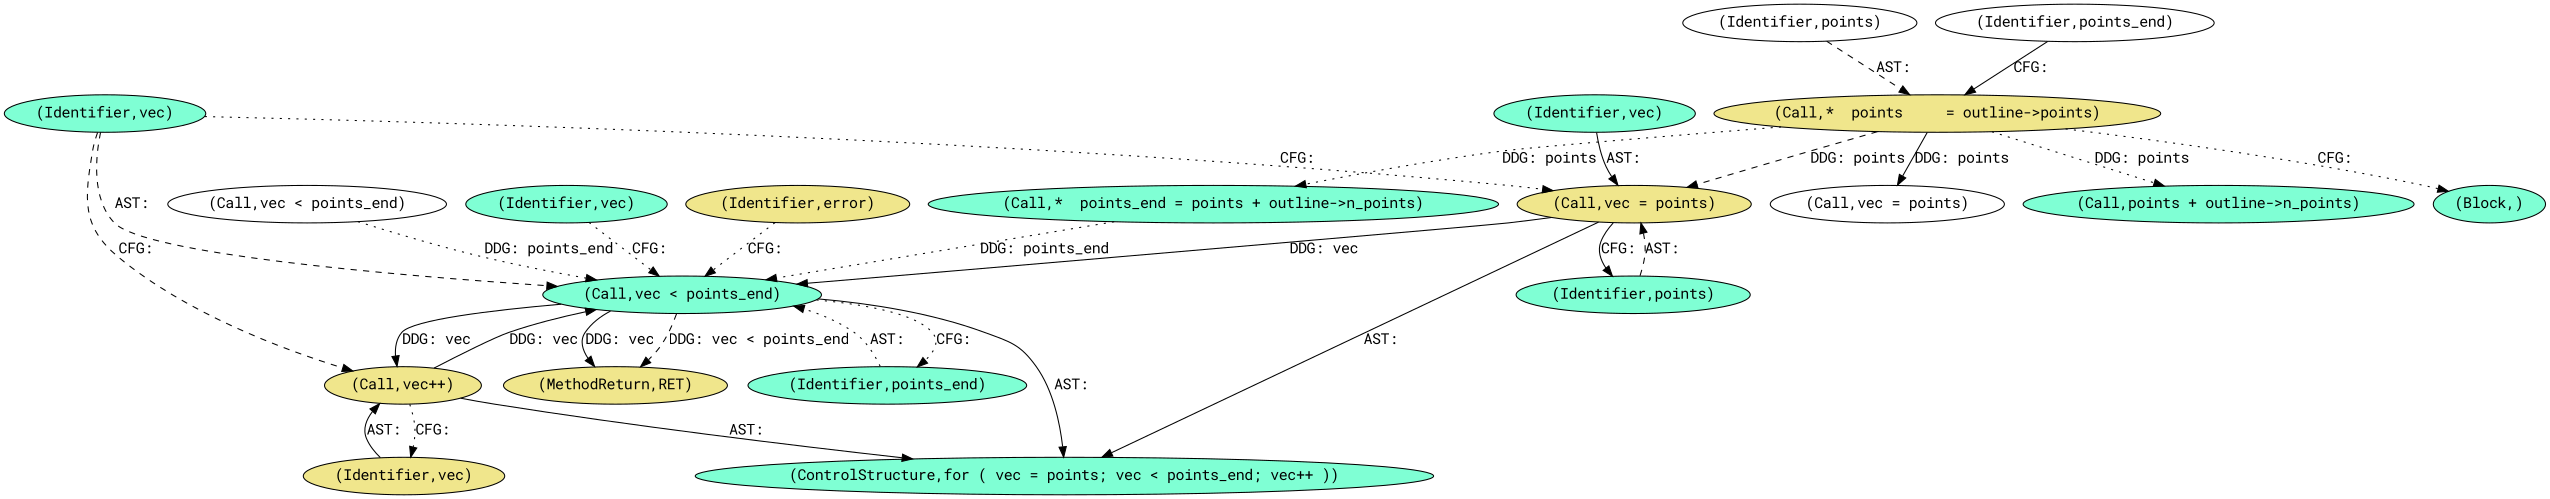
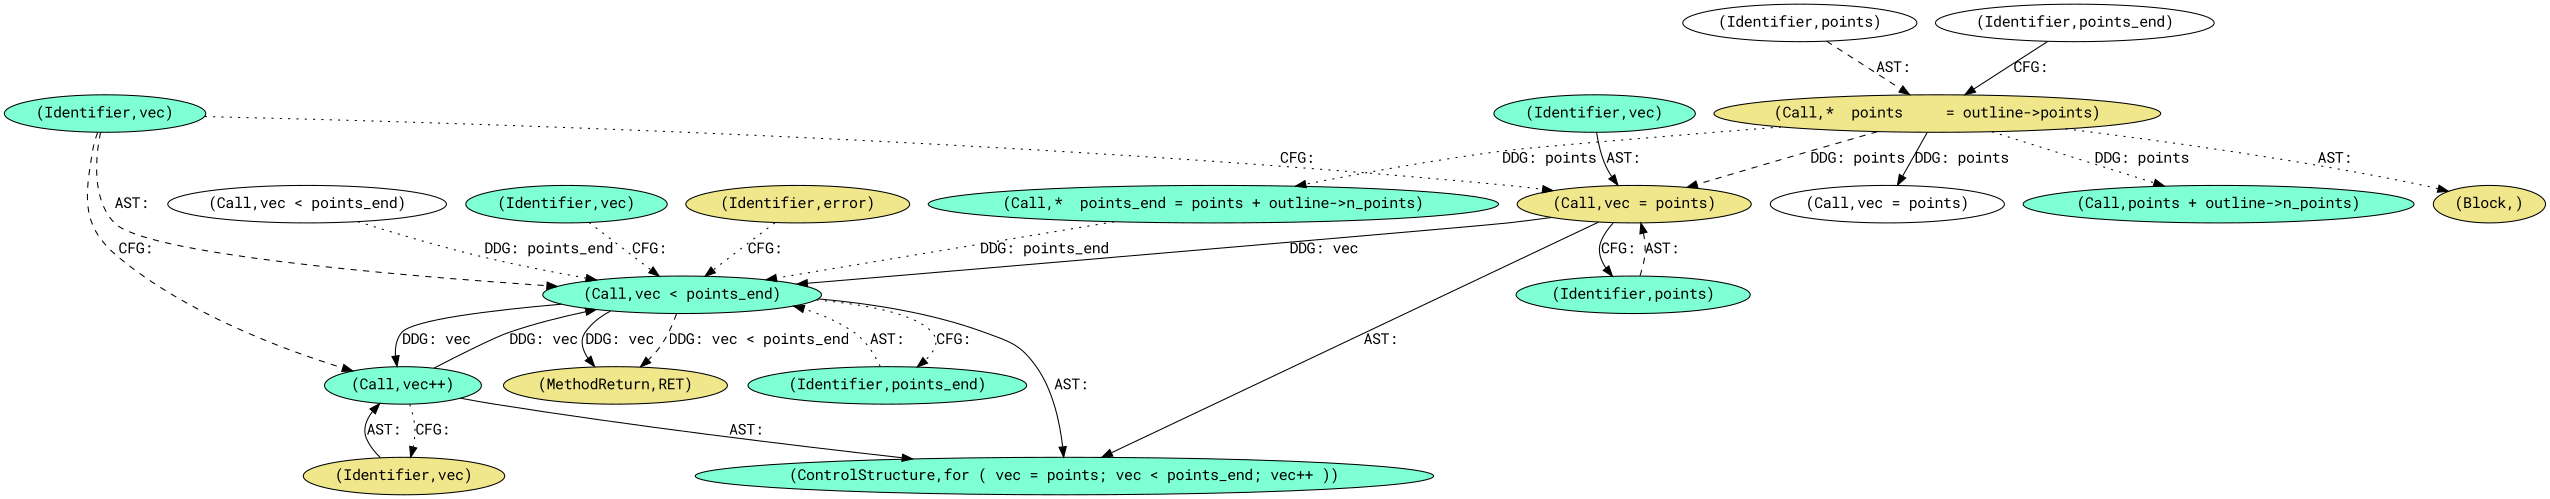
edge "(Call,*  points     = outline->points)" -> "(Block,)": label "CFG: " -> "AST: "
node "(Block,)": fillcolor aquamarine -> khaki
node "(Call,vec++)": fillcolor khaki -> aquamarine
